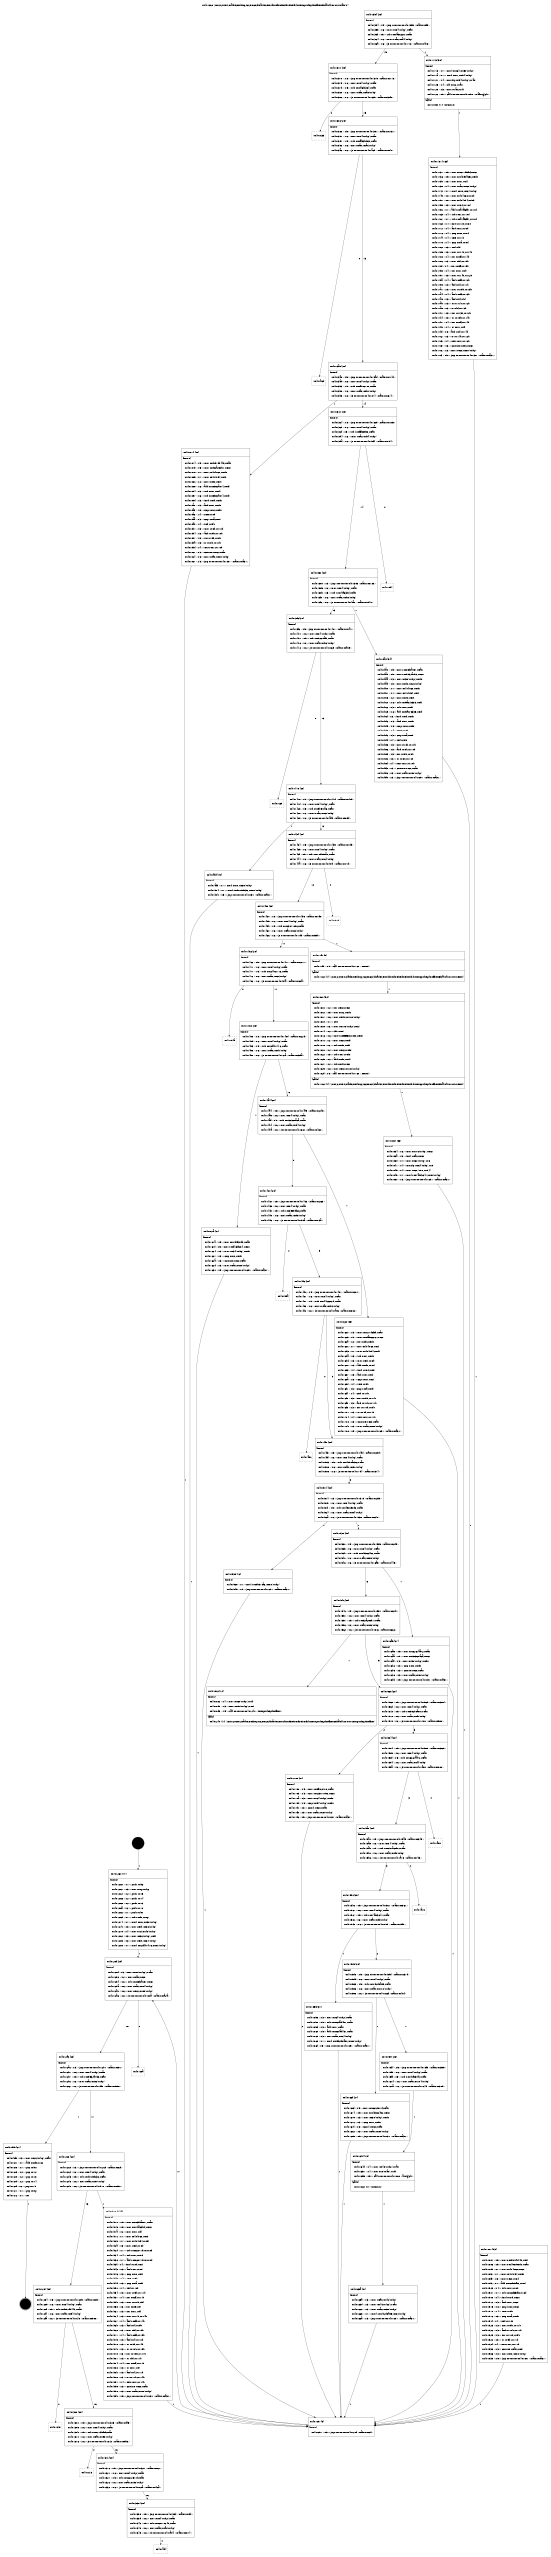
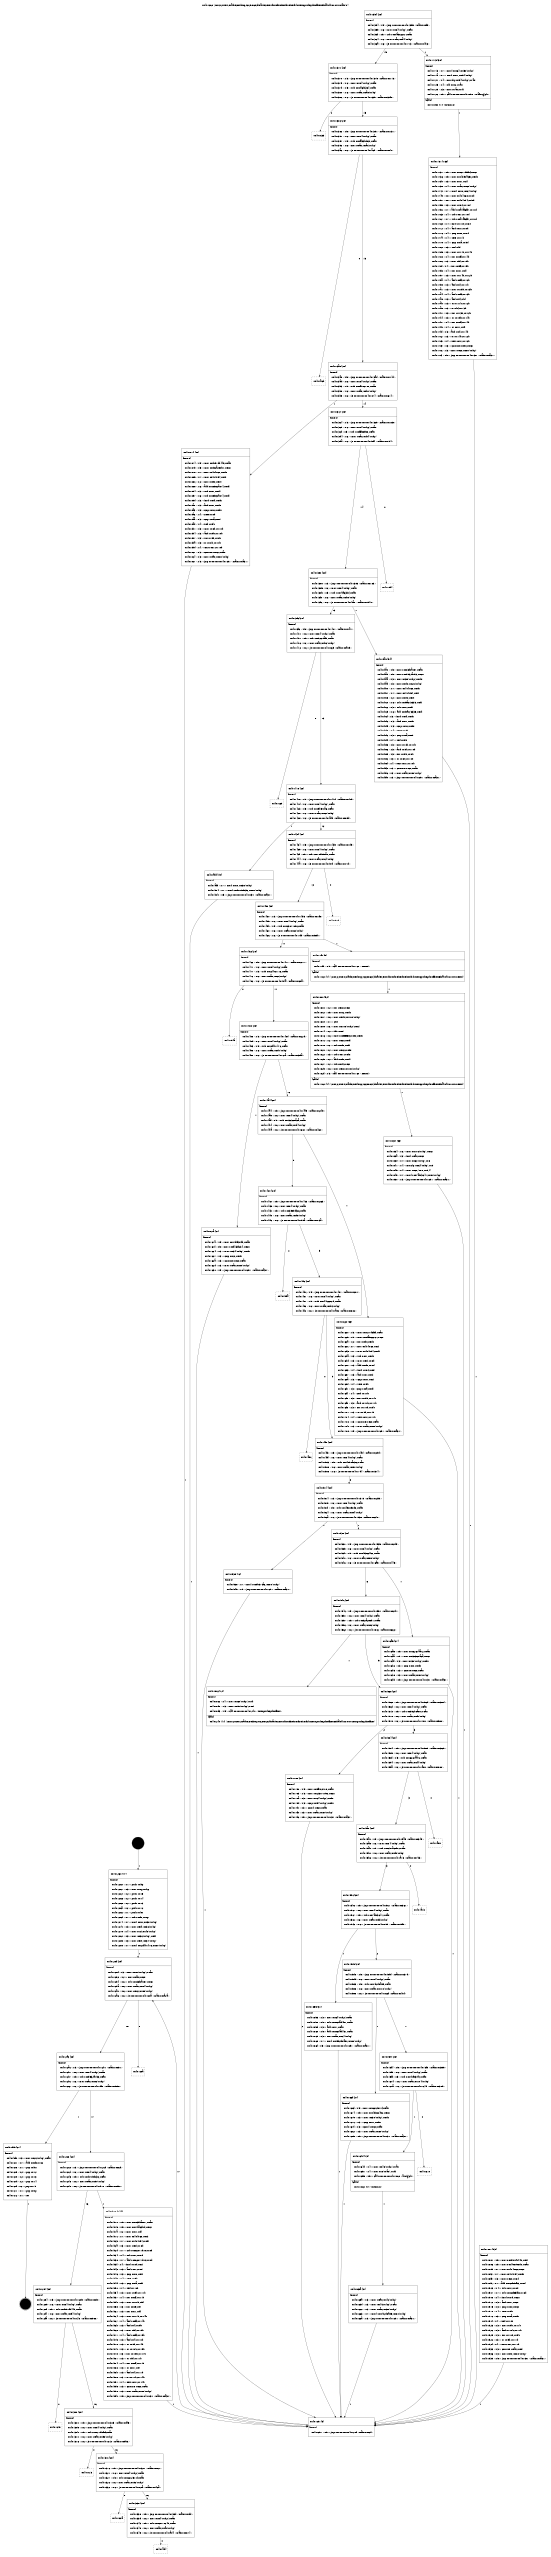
node "0x401610": added
node "0x40168a": added
